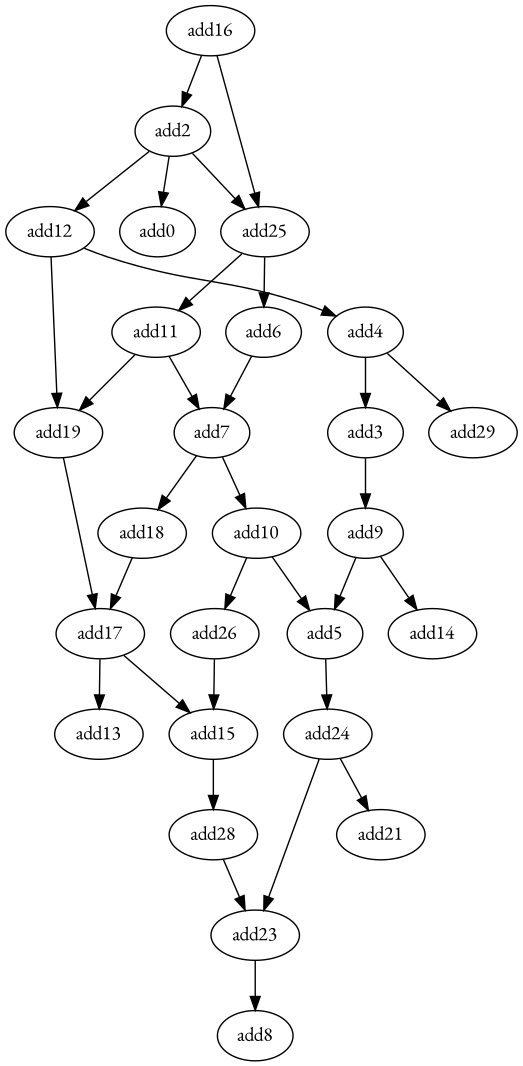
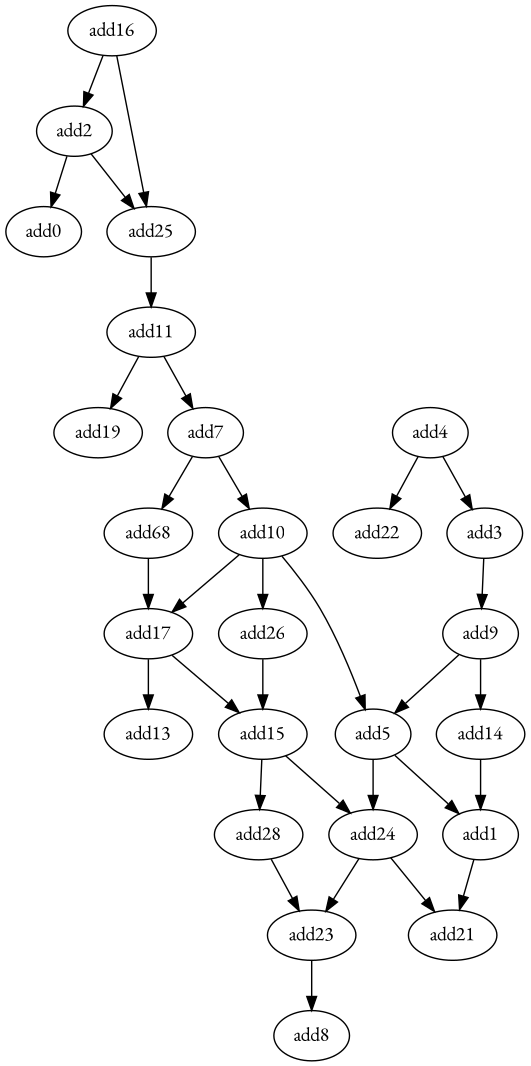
node "add12": removed
node "add6": removed
node "add29": label "add29" -> "add22"
edge "add19" -> "add17": now "add10" -> "add17"
node "add18": label "add18" -> "add68"
edge "add15" -> "add24": added
node "add1": added
